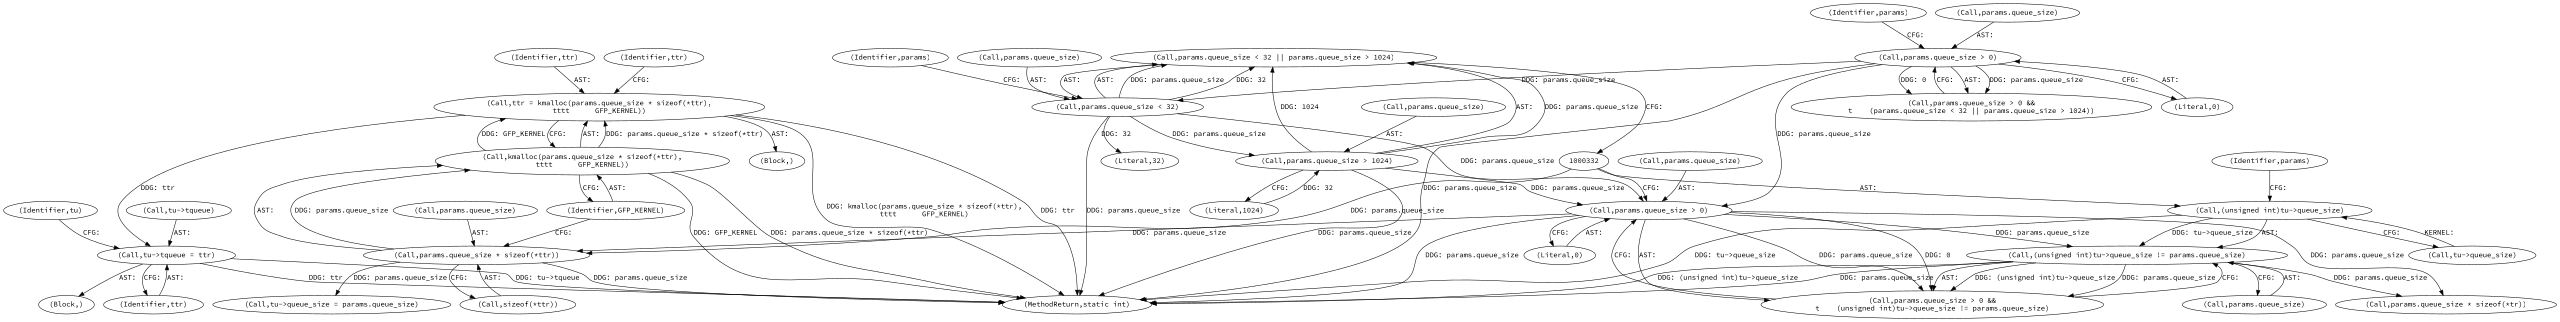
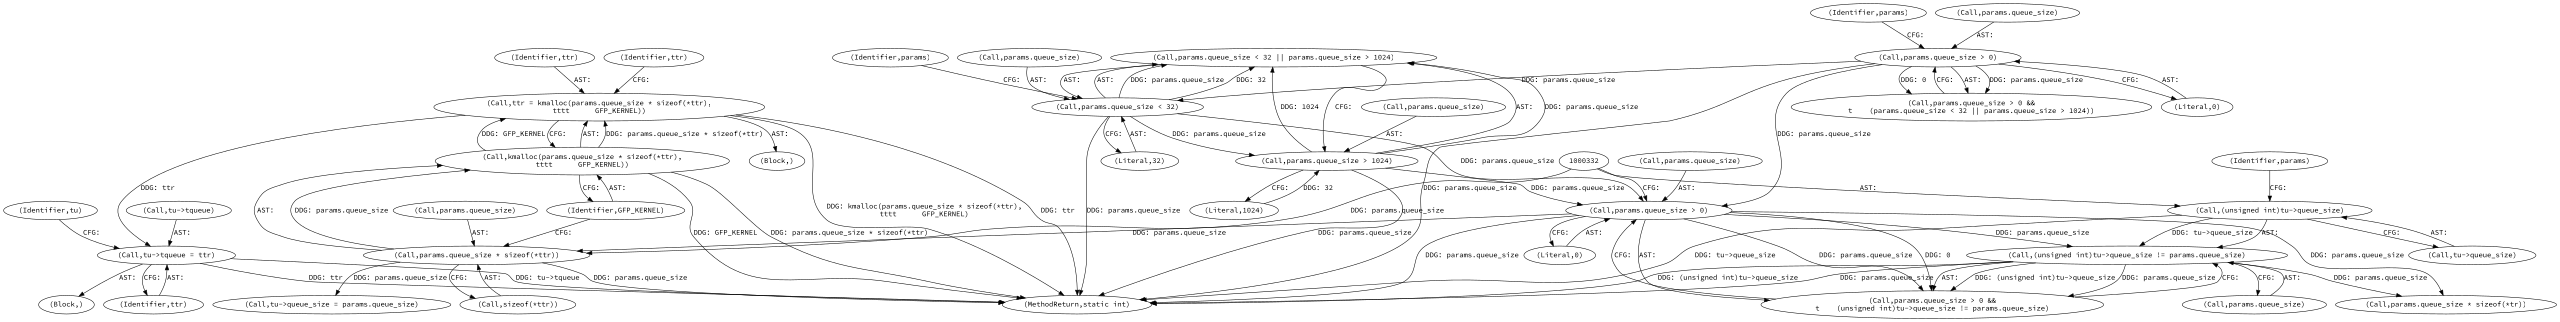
edge "(Call,params.queue_size < 32 || params.queue_size > 1024)" -> "1000332": now "(Call,params.queue_size < 32 || params.queue_size > 1024)" -> "(Call,params.queue_size > 1024)"
edge "(Call,params.queue_size < 32)" -> "(Literal,32)": label "DDG: 32" -> "CFG: "
edge "(Literal,32)" -> "(Call,params.queue_size < 32)": added, label "AST:"
edge "(Call,tu->queue_size)" -> "(Call,(unsigned int)tu->queue_size)": label "KERNEL: " -> "AST: "
